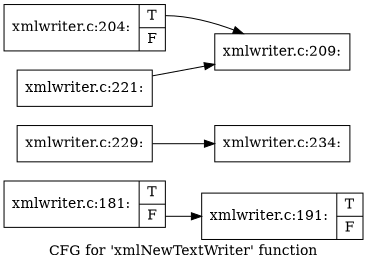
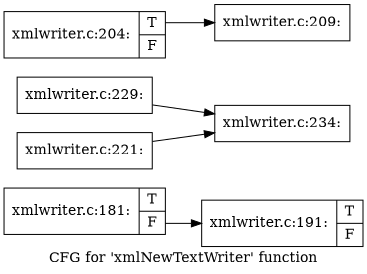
edge "xmlwriter.c:221:" -> "xmlwriter.c:209:": now "xmlwriter.c:221:" -> "xmlwriter.c:234:"
